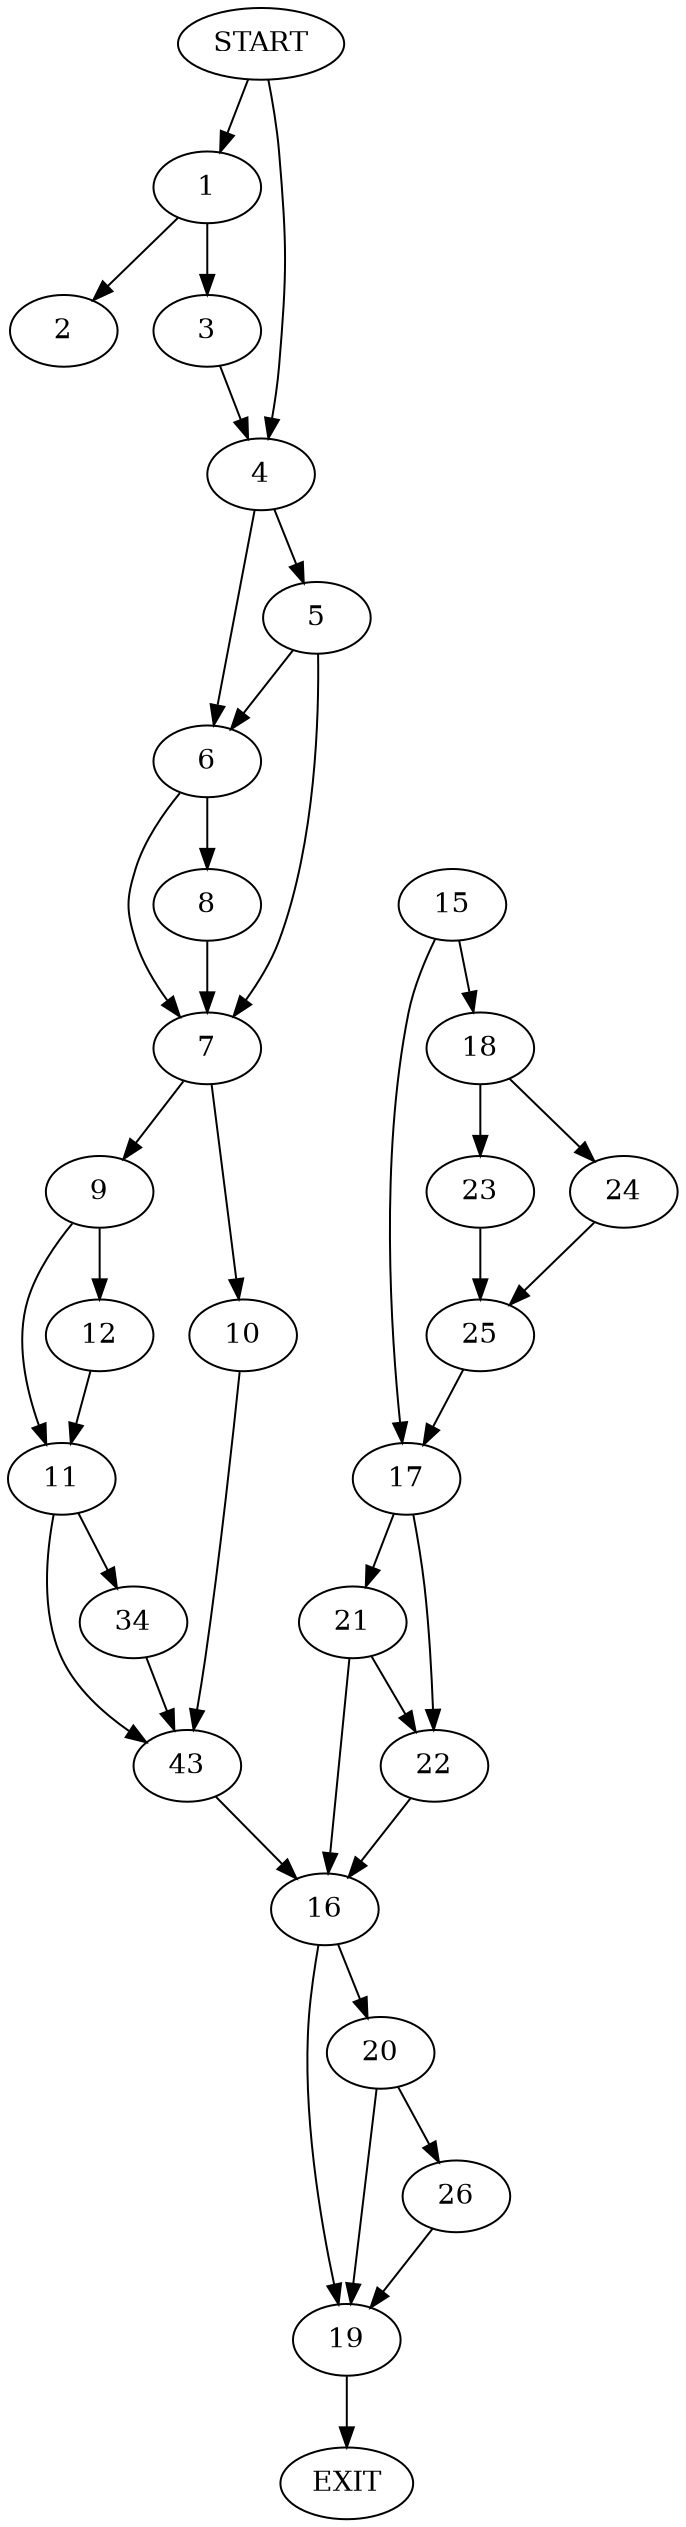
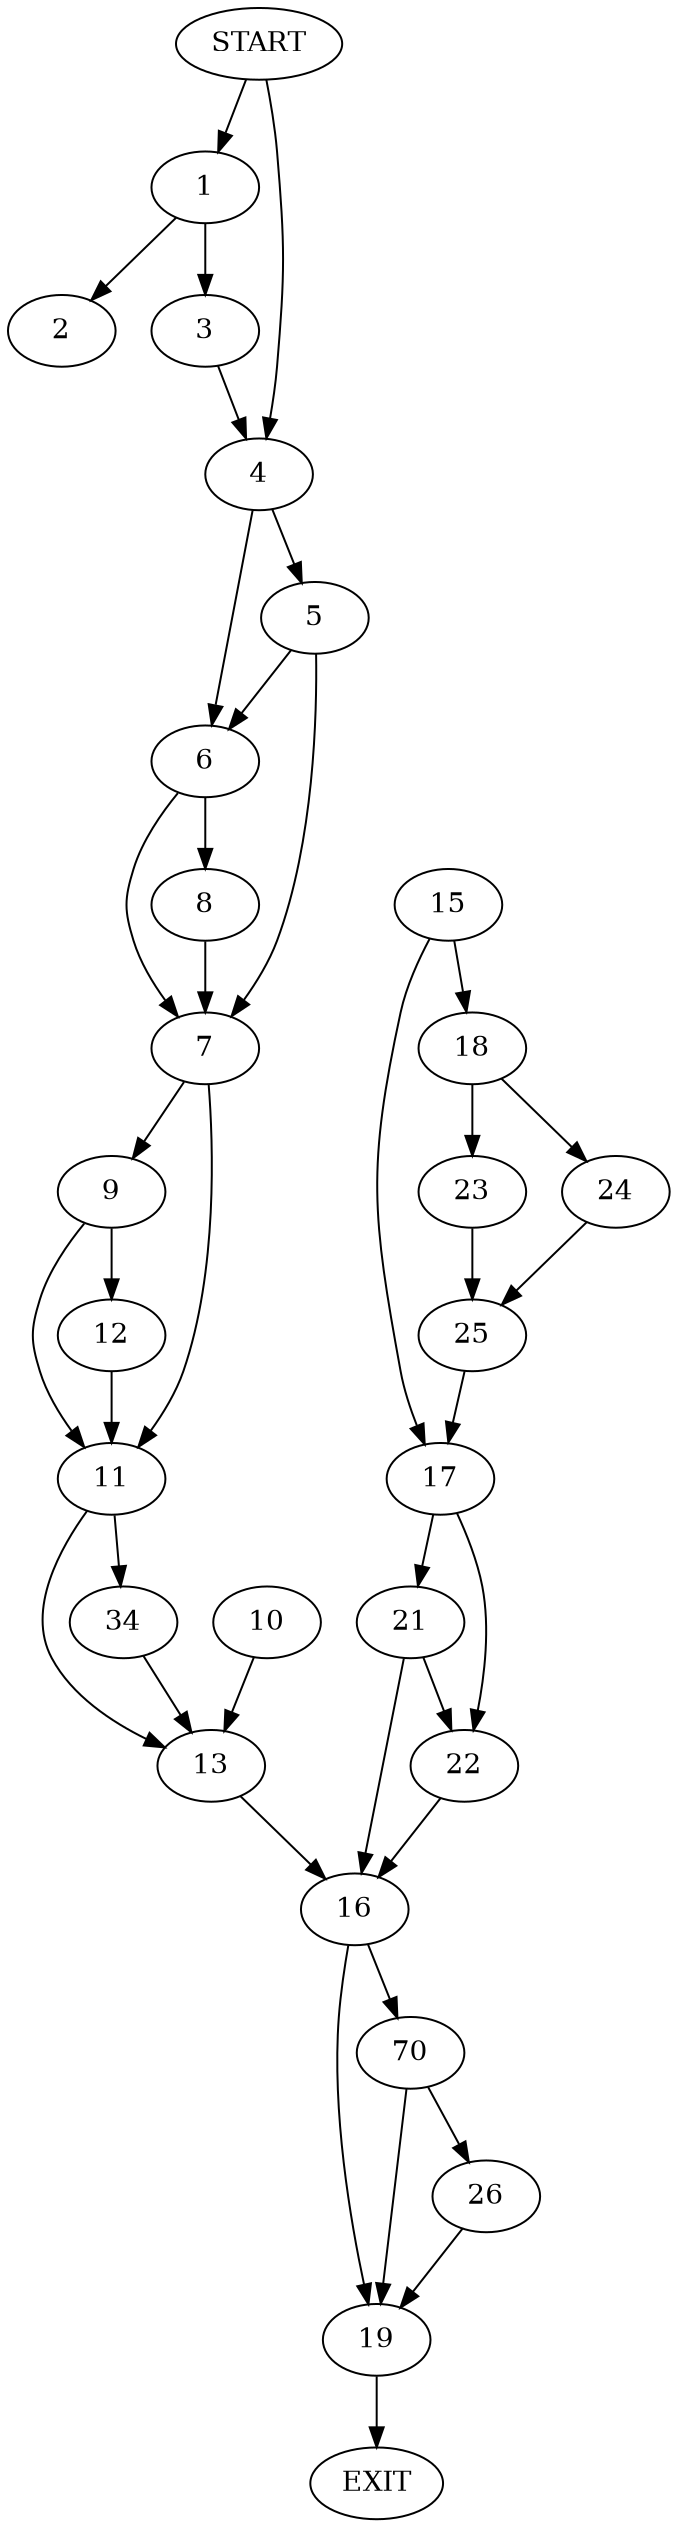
edge "7" -> "10": now "7" -> "11"
node "43": label "43" -> "13"
node "20": label "20" -> "70"
